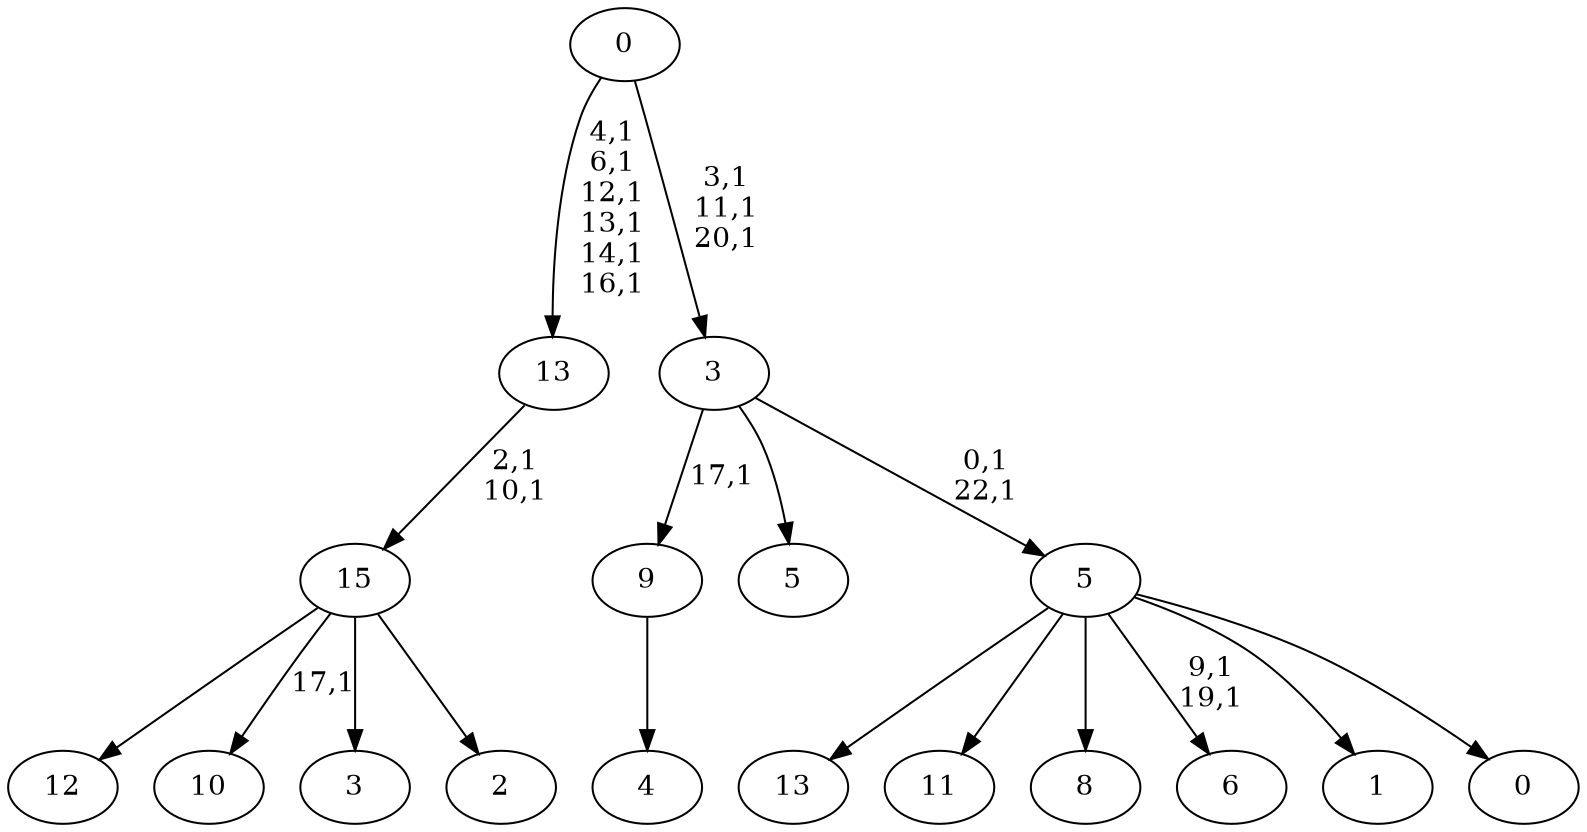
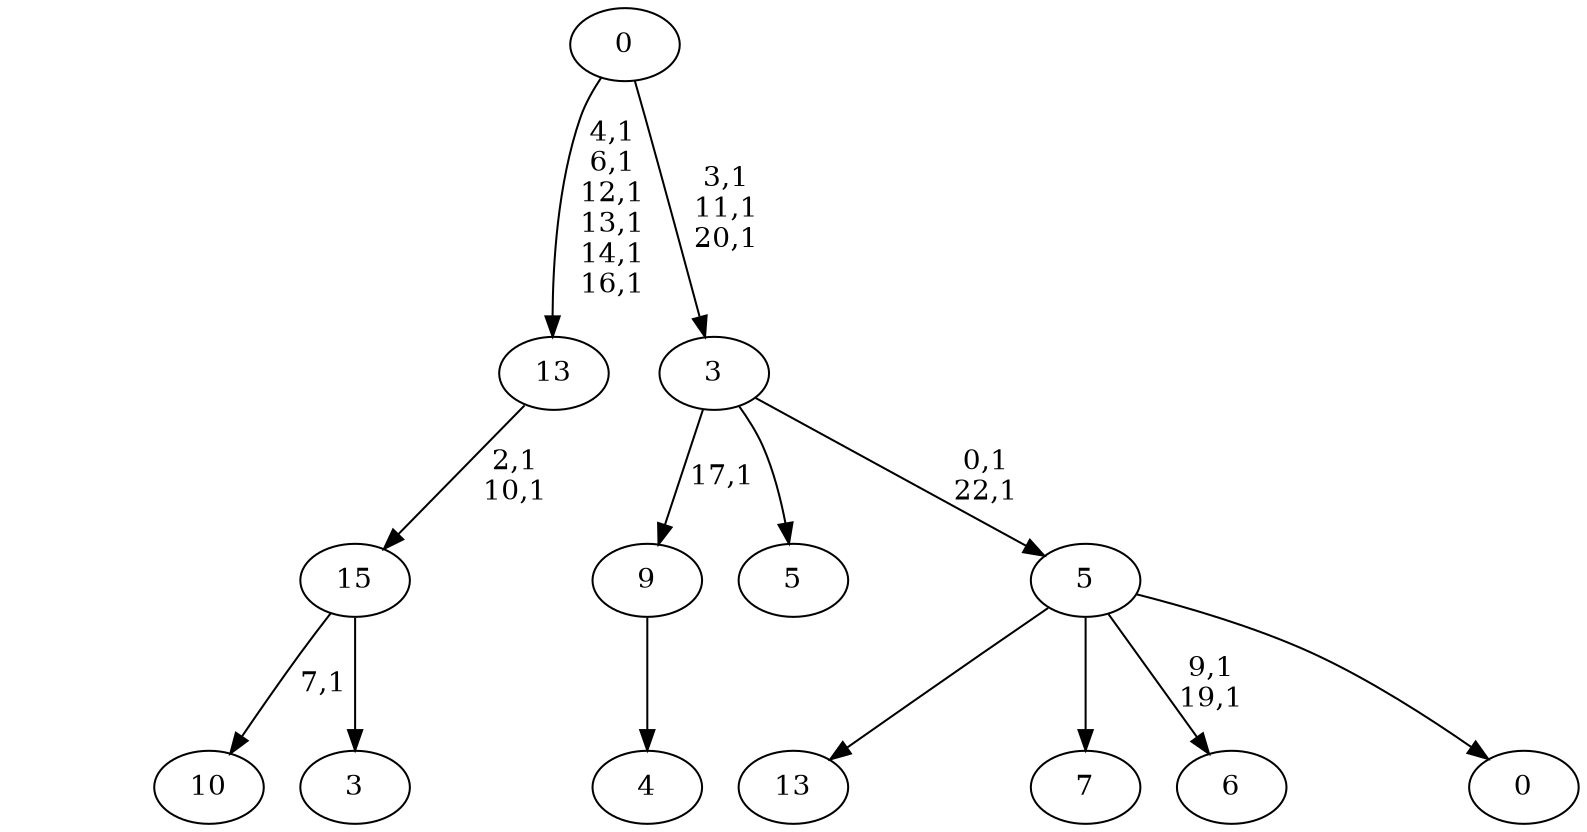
edge "15" -> "10": label "17,1" -> "7,1"
node "12": removed
node "2": removed
node "11": removed
node "8": label "8" -> "7"
node "1": removed
